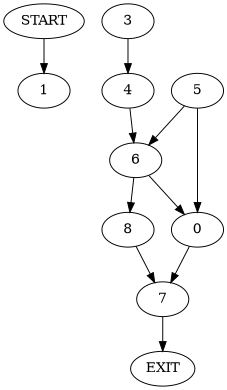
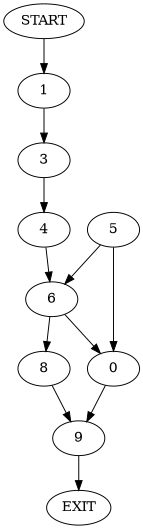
edge "1" -> "3": added
node "7": label "7" -> "9"
